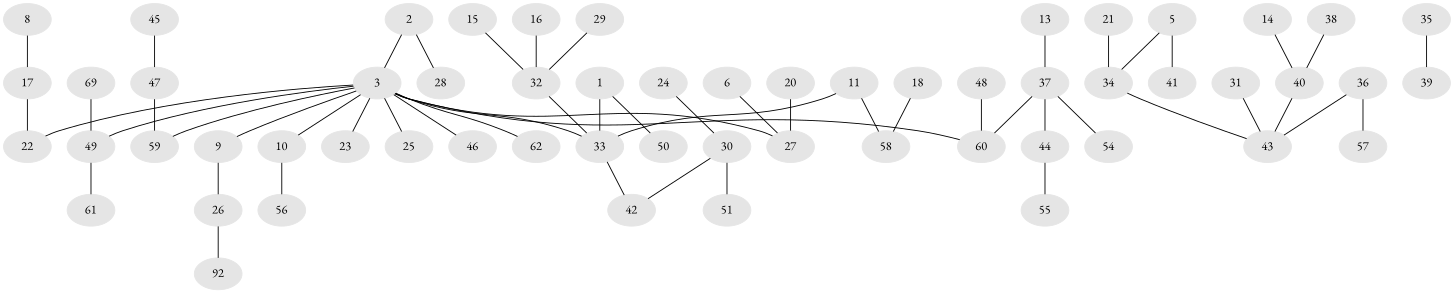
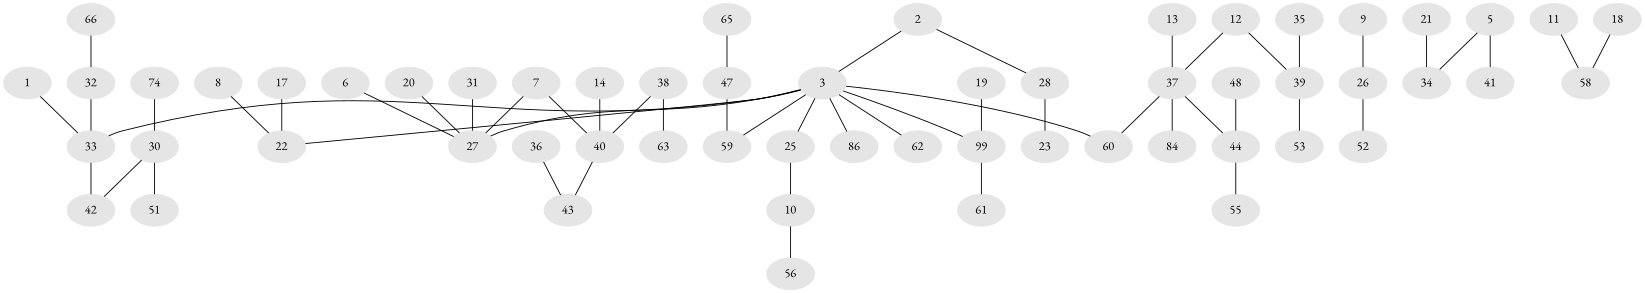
node "45": label "45" -> "65"
node "15": removed
node "16": label "16" -> "66"
node "29": removed
node "12": added
edge "8" -- "17": now "8" -- "22"
node "69": label "69" -> "19"
node "7": added
node "24": label "24" -> "74"
edge "3" -- "9": removed
edge "3" -- "10": now "25" -- "10"
edge "3" -- "23": now "28" -- "23"
edge "11" -- "33": removed
edge "48" -- "60": now "48" -- "44"
edge "31" -- "43": now "31" -- "27"
edge "34" -- "43": removed
node "49": label "49" -> "99"
node "46": label "46" -> "86"
node "63": added
node "50": removed
node "54": label "54" -> "84"
node "53": added
node "57": removed
node "92": label "92" -> "52"
